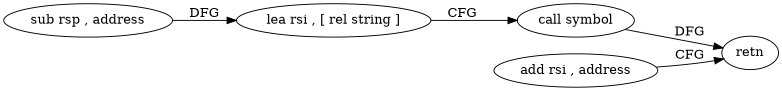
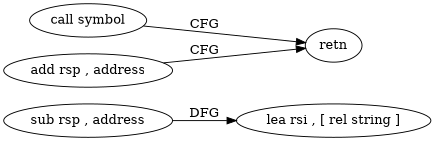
edge "lea rsi , [ rel string ]" -> "call symbol": removed, label "CFG"
edge "call symbol" -> "retn": label "DFG" -> "CFG"
node "add rsi , address": label "add rsi , address" -> "add rsp , address"
